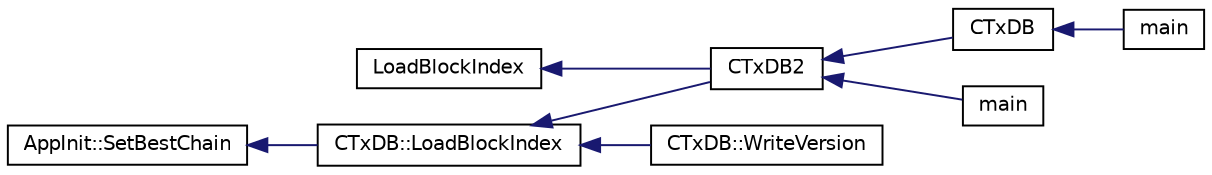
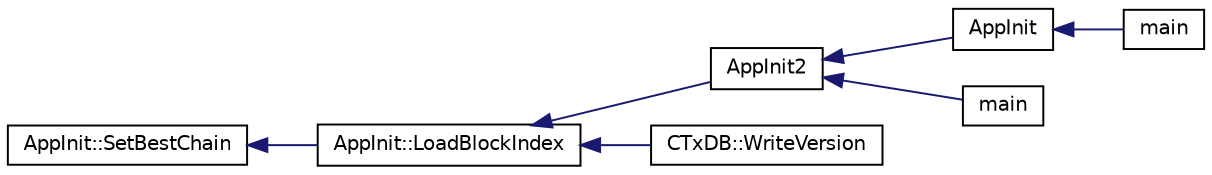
node "CTxDB": label "CTxDB" -> "AppInit"
node "LoadBlockIndex": removed
node "CTxDB2": label "CTxDB2" -> "AppInit2"
node "CTxDB::LoadBlockIndex": label "CTxDB::LoadBlockIndex" -> "AppInit::LoadBlockIndex"
